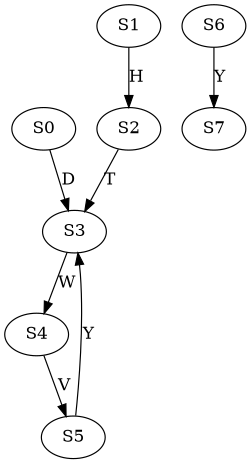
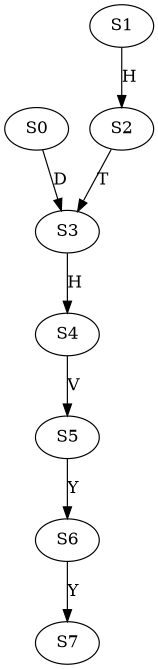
edge "S3" -> "S4": label "W" -> "H"
edge "S5" -> "S3": now "S5" -> "S6"
